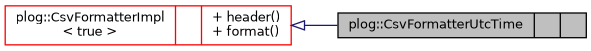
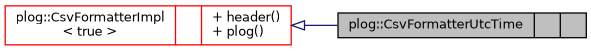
node "plog::CsvFormatterImpl": text "+ format()" -> "+ plog()"
